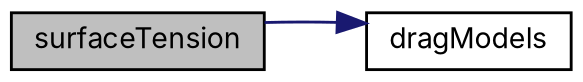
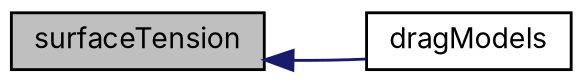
edge "surfaceTension" -> "dragModels": reversed
